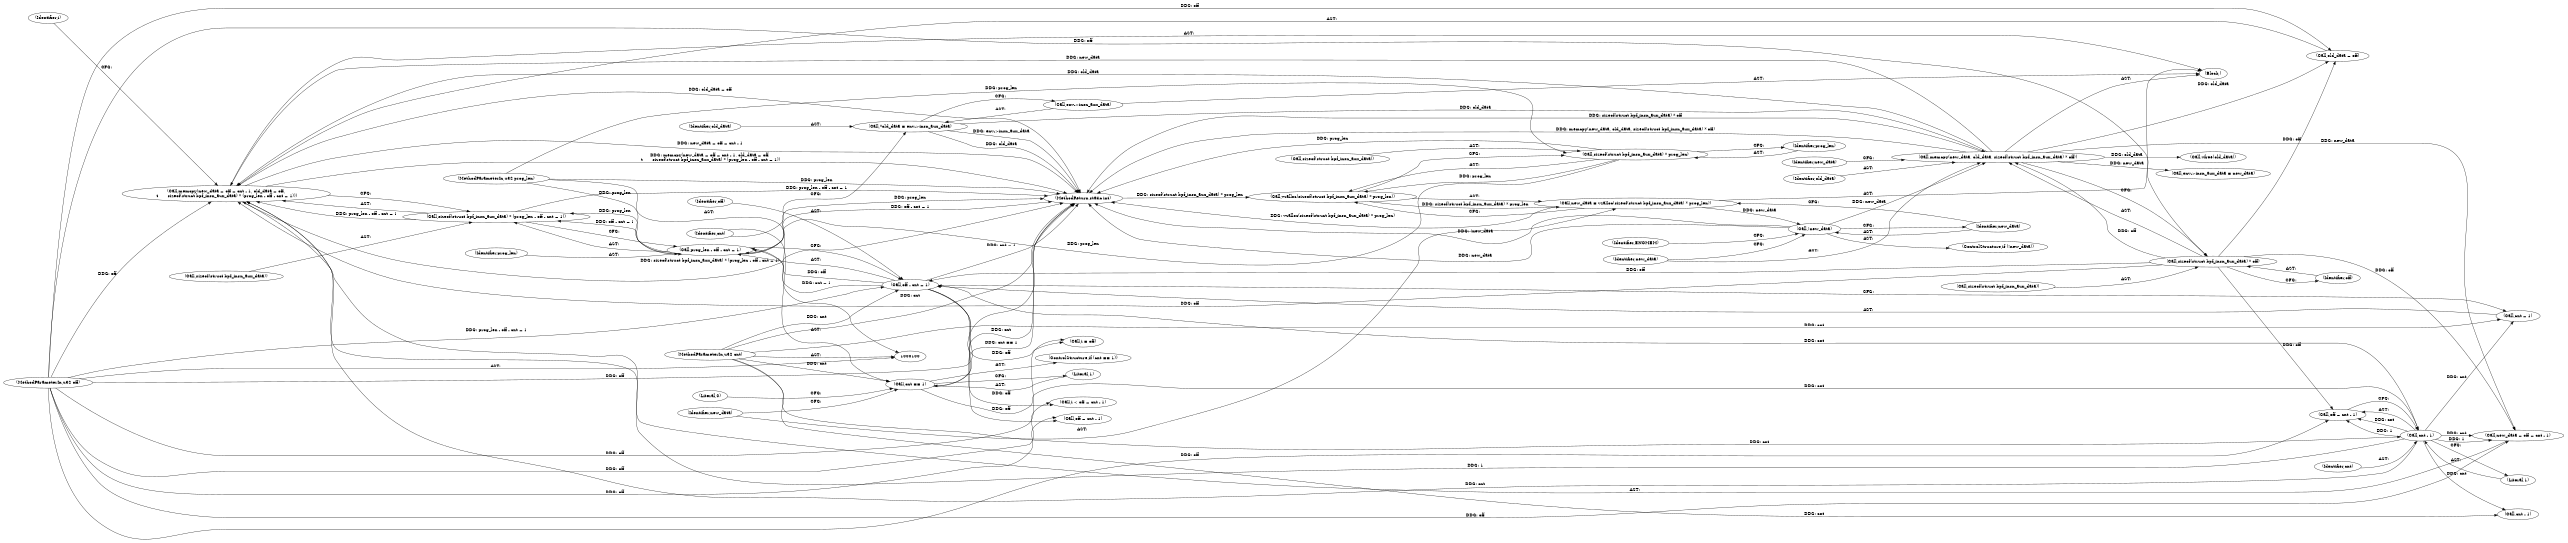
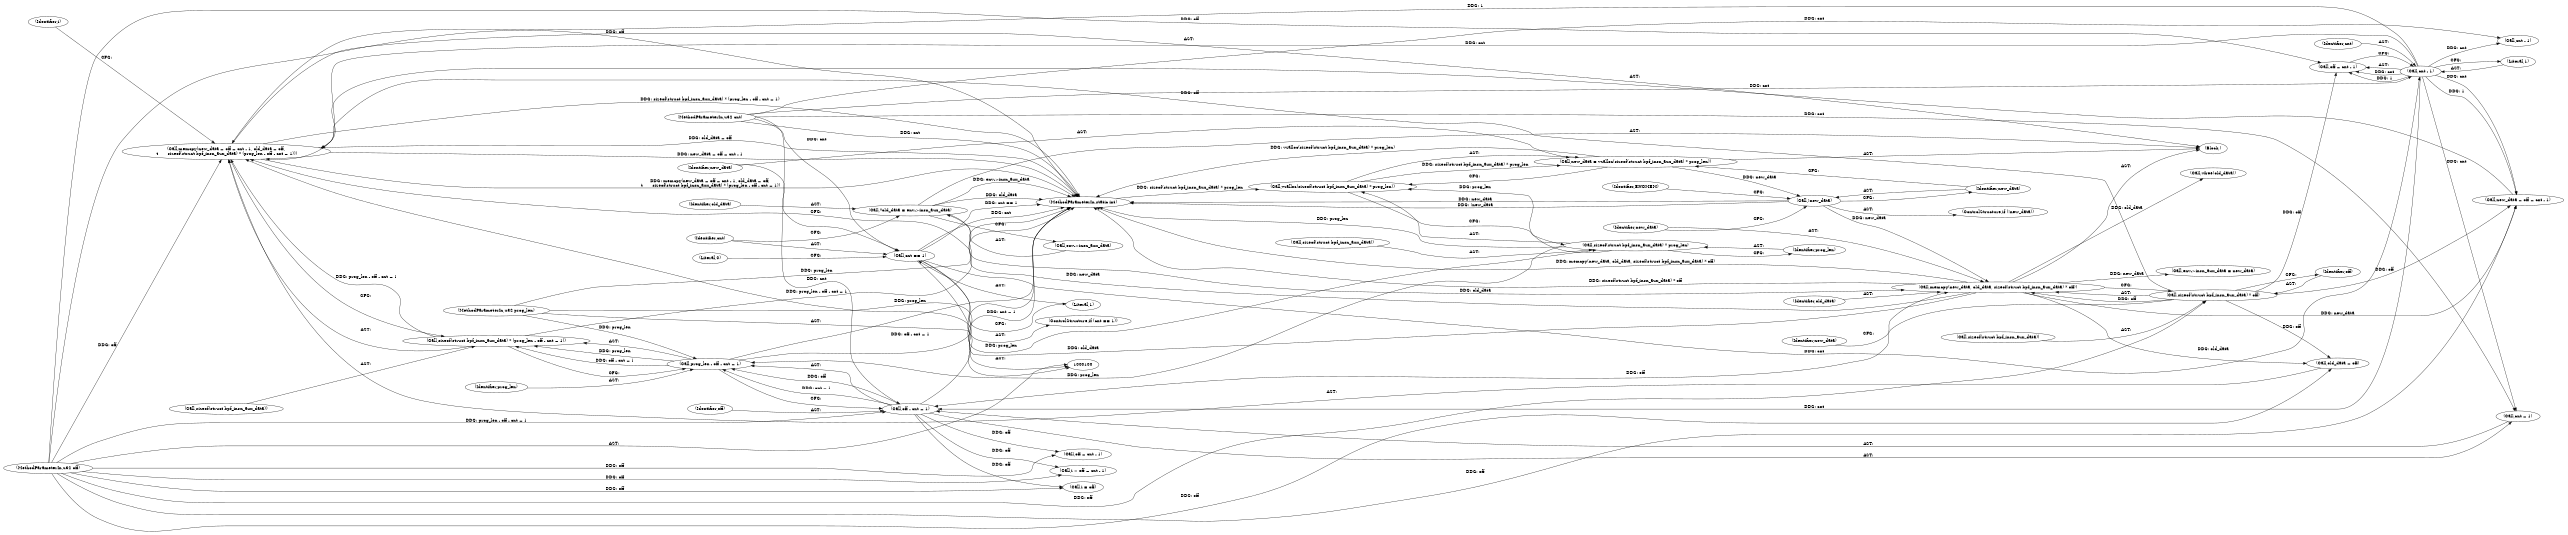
edge "(Call,env->insn_aux_data)" -> "(Block,)": now "(Call,*old_data = env->insn_aux_data)" -> "(Block,)"
node "(MethodReturn,static int)": label "(MethodReturn,static int)" -> "(MethodParameterIn,static int)"
edge "(Call,off - cnt + 1)" -> "(Call,cnt + 1)": label "CFG: " -> "AST: "
edge "(MethodParameterIn,u32 cnt)" -> "1000100": now "(Call,cnt == 1)" -> "1000100"
